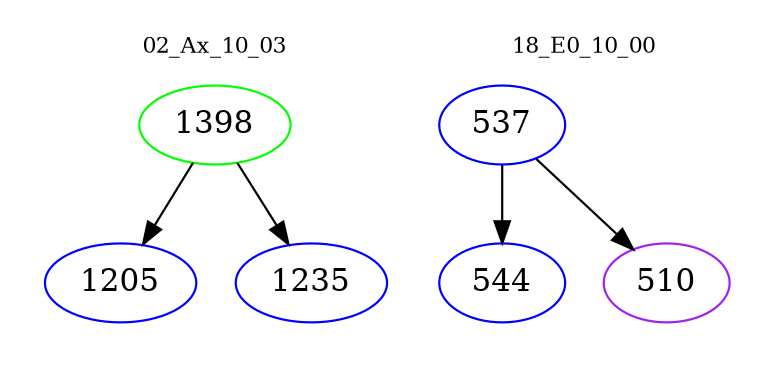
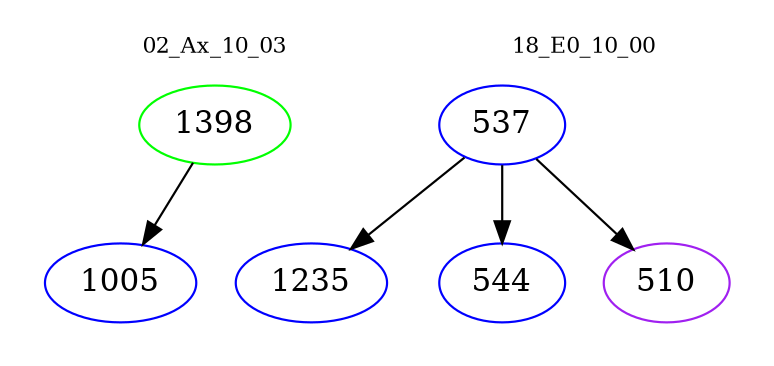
edge "1398" -> "1235": now "537" -> "1235"
node "1205": label "1205" -> "1005"
